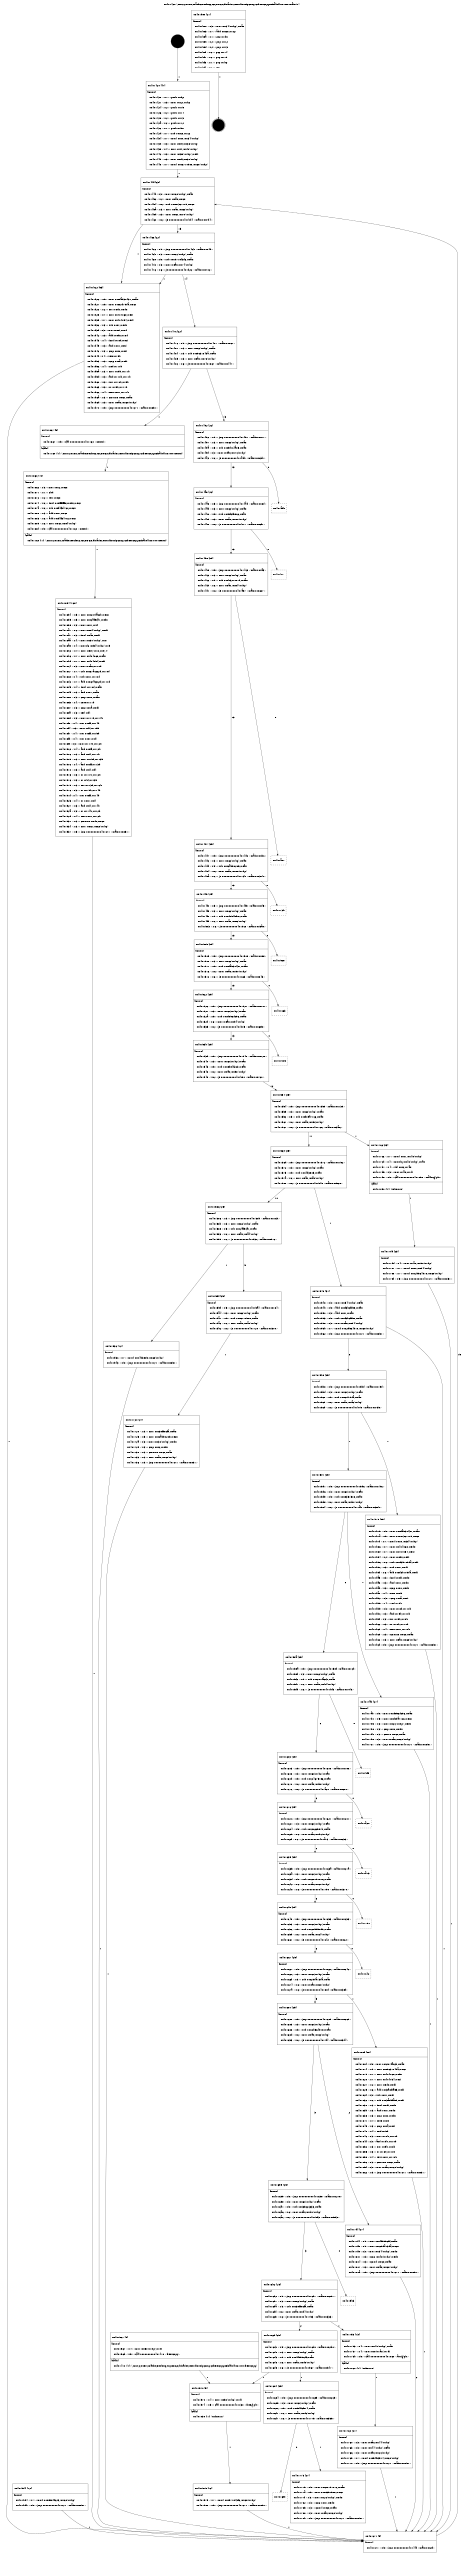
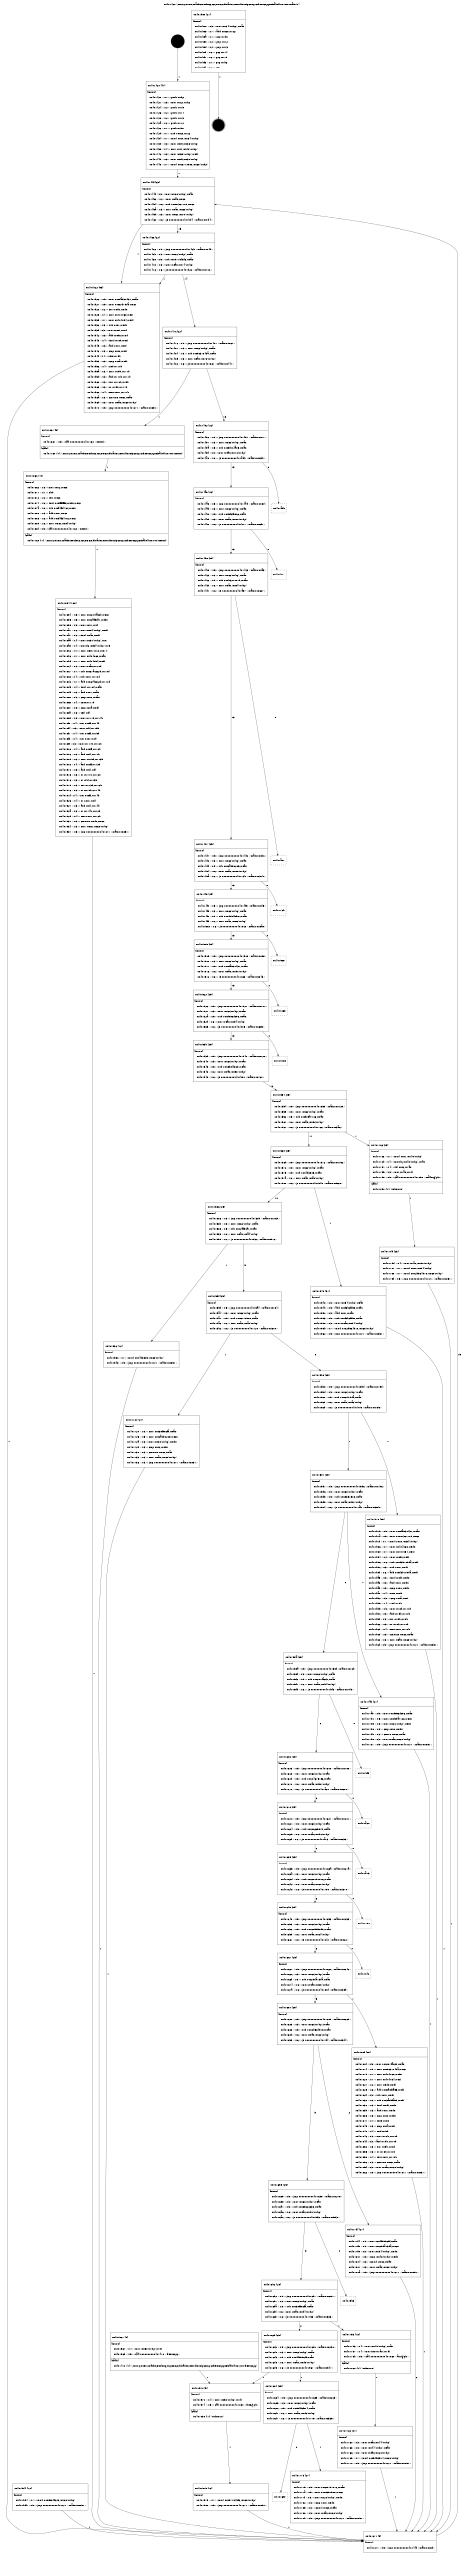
edge "0x401948 [31]" -> "0x4015b8 [25]": now "0x40159f [25]" -> "0x4015b8 [25]"
